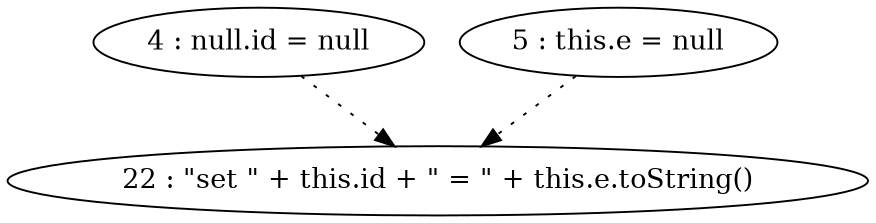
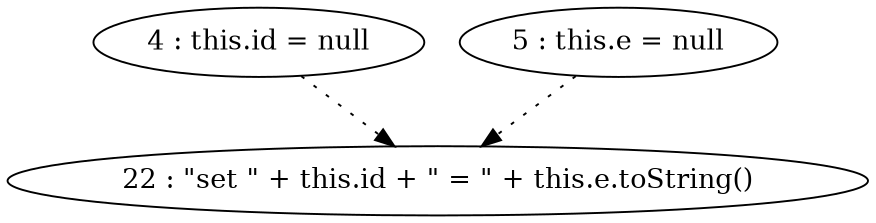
node "4 : null.id = null": label "4 : null.id = null" -> "4 : this.id = null"
